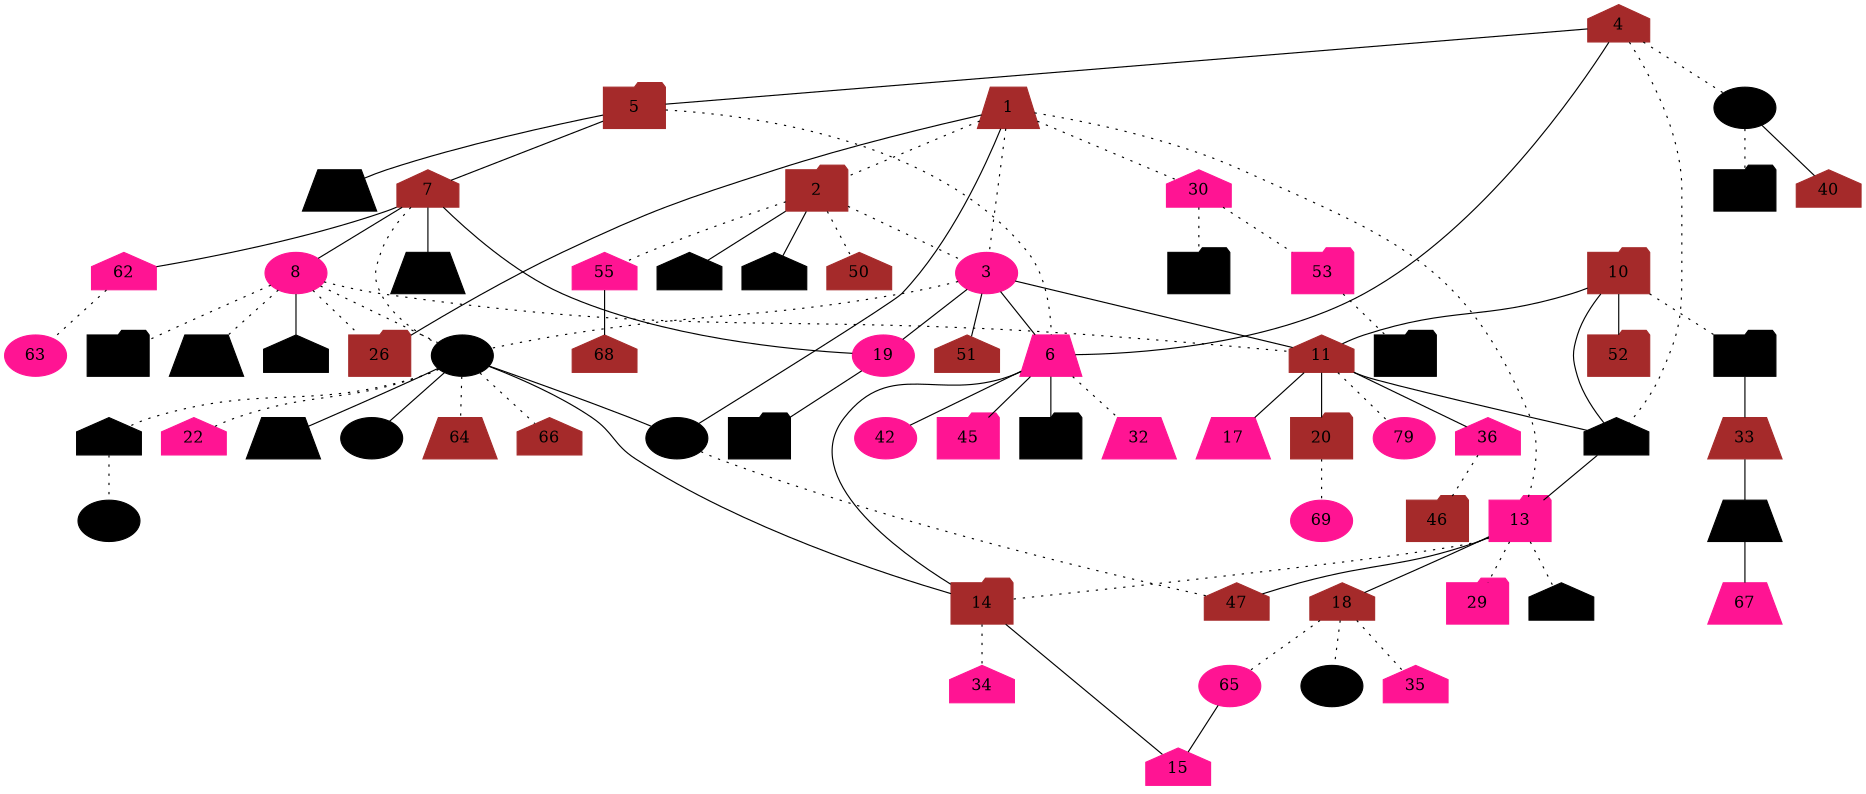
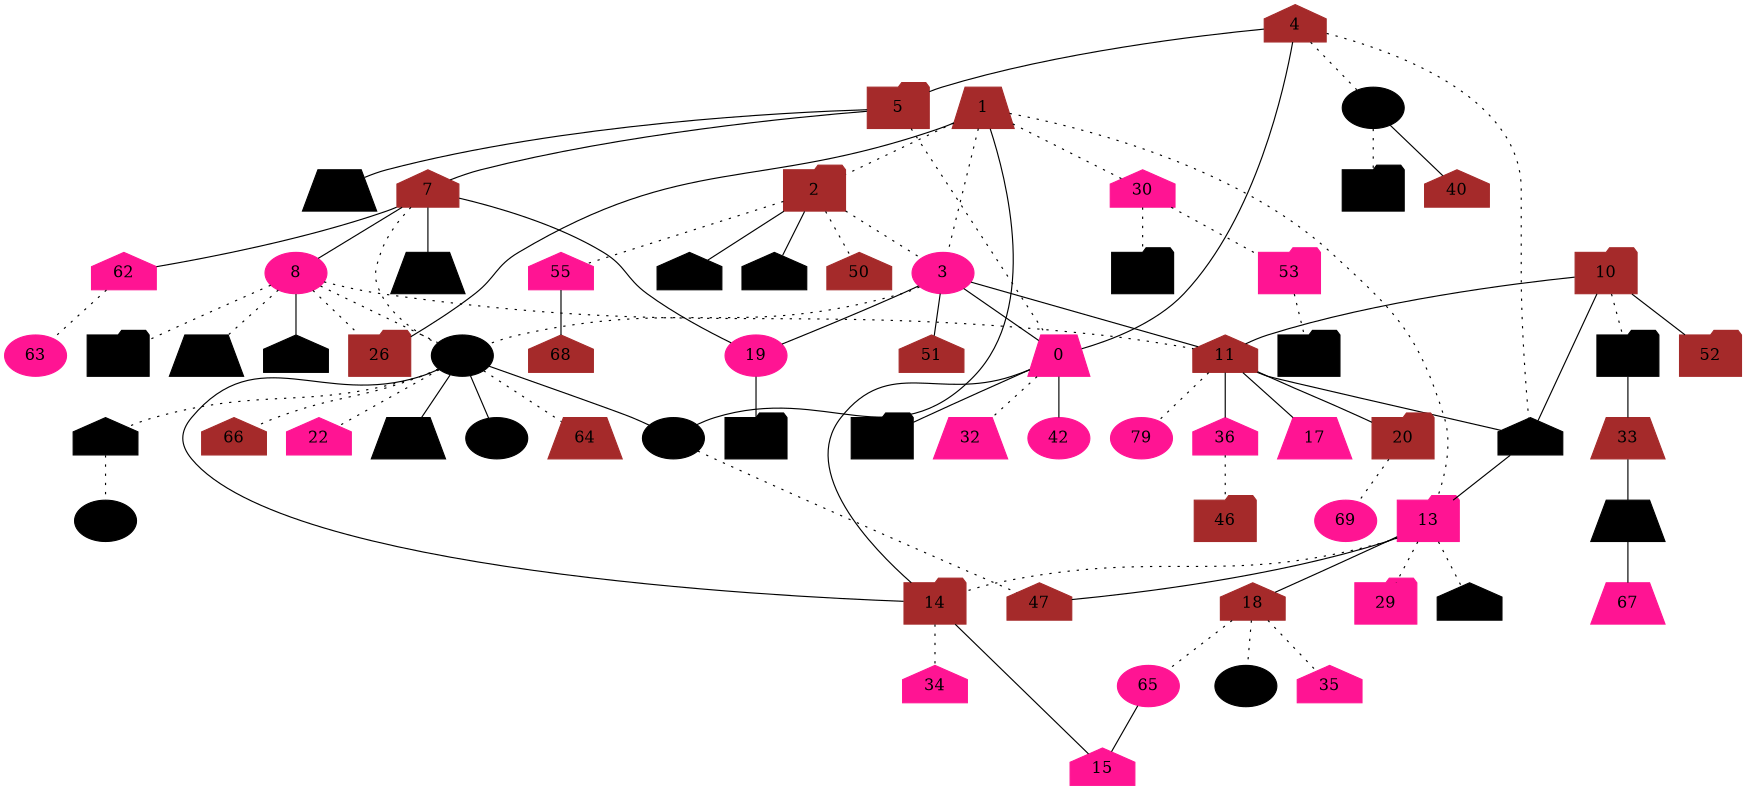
node "6": label "6" -> "0"
node "45": removed
